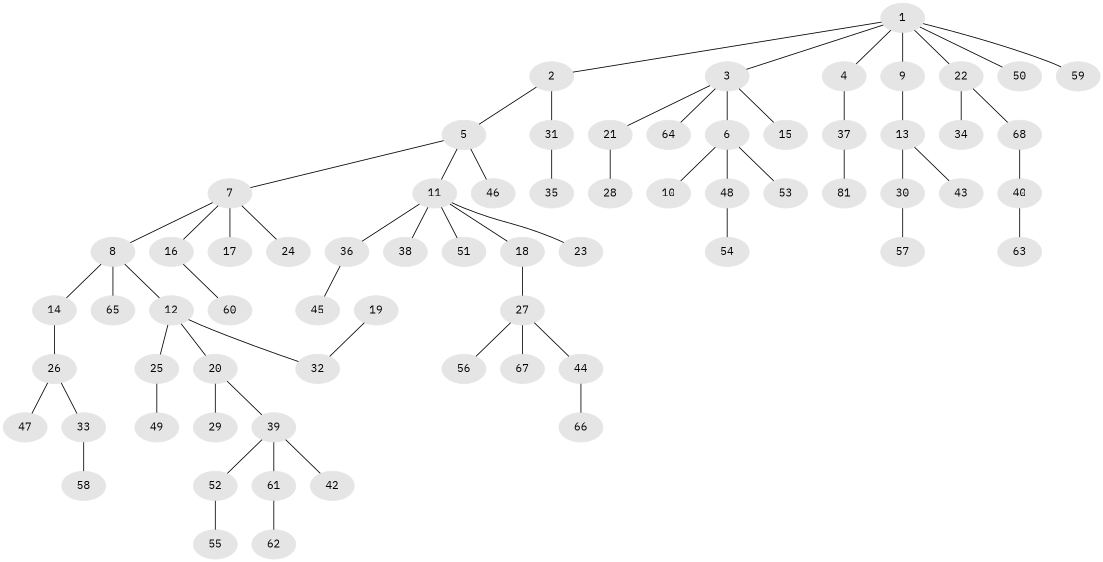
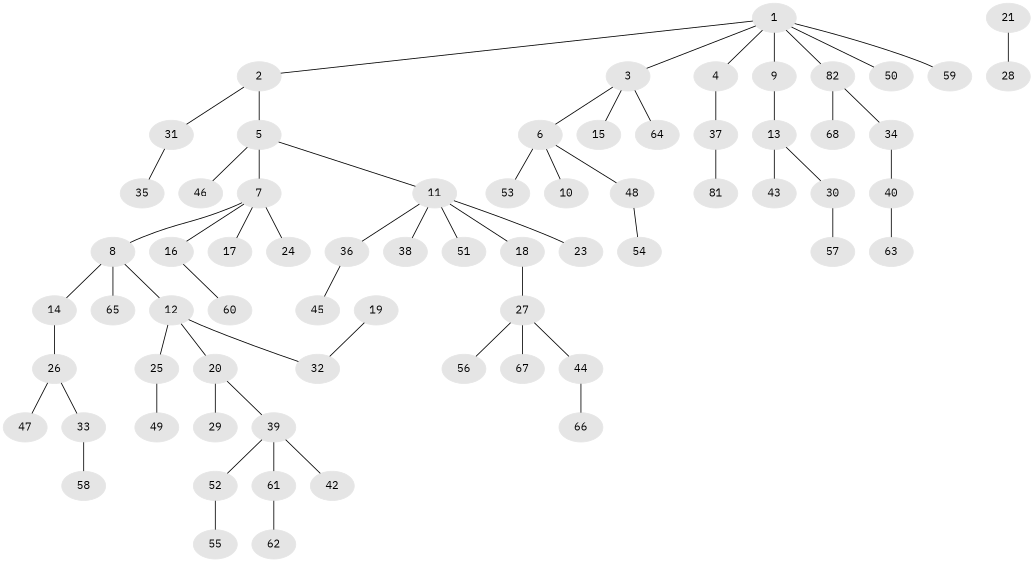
node "22": label "22" -> "82"
edge "3" -- "21": removed
edge "68" -- "40": now "34" -- "40"
